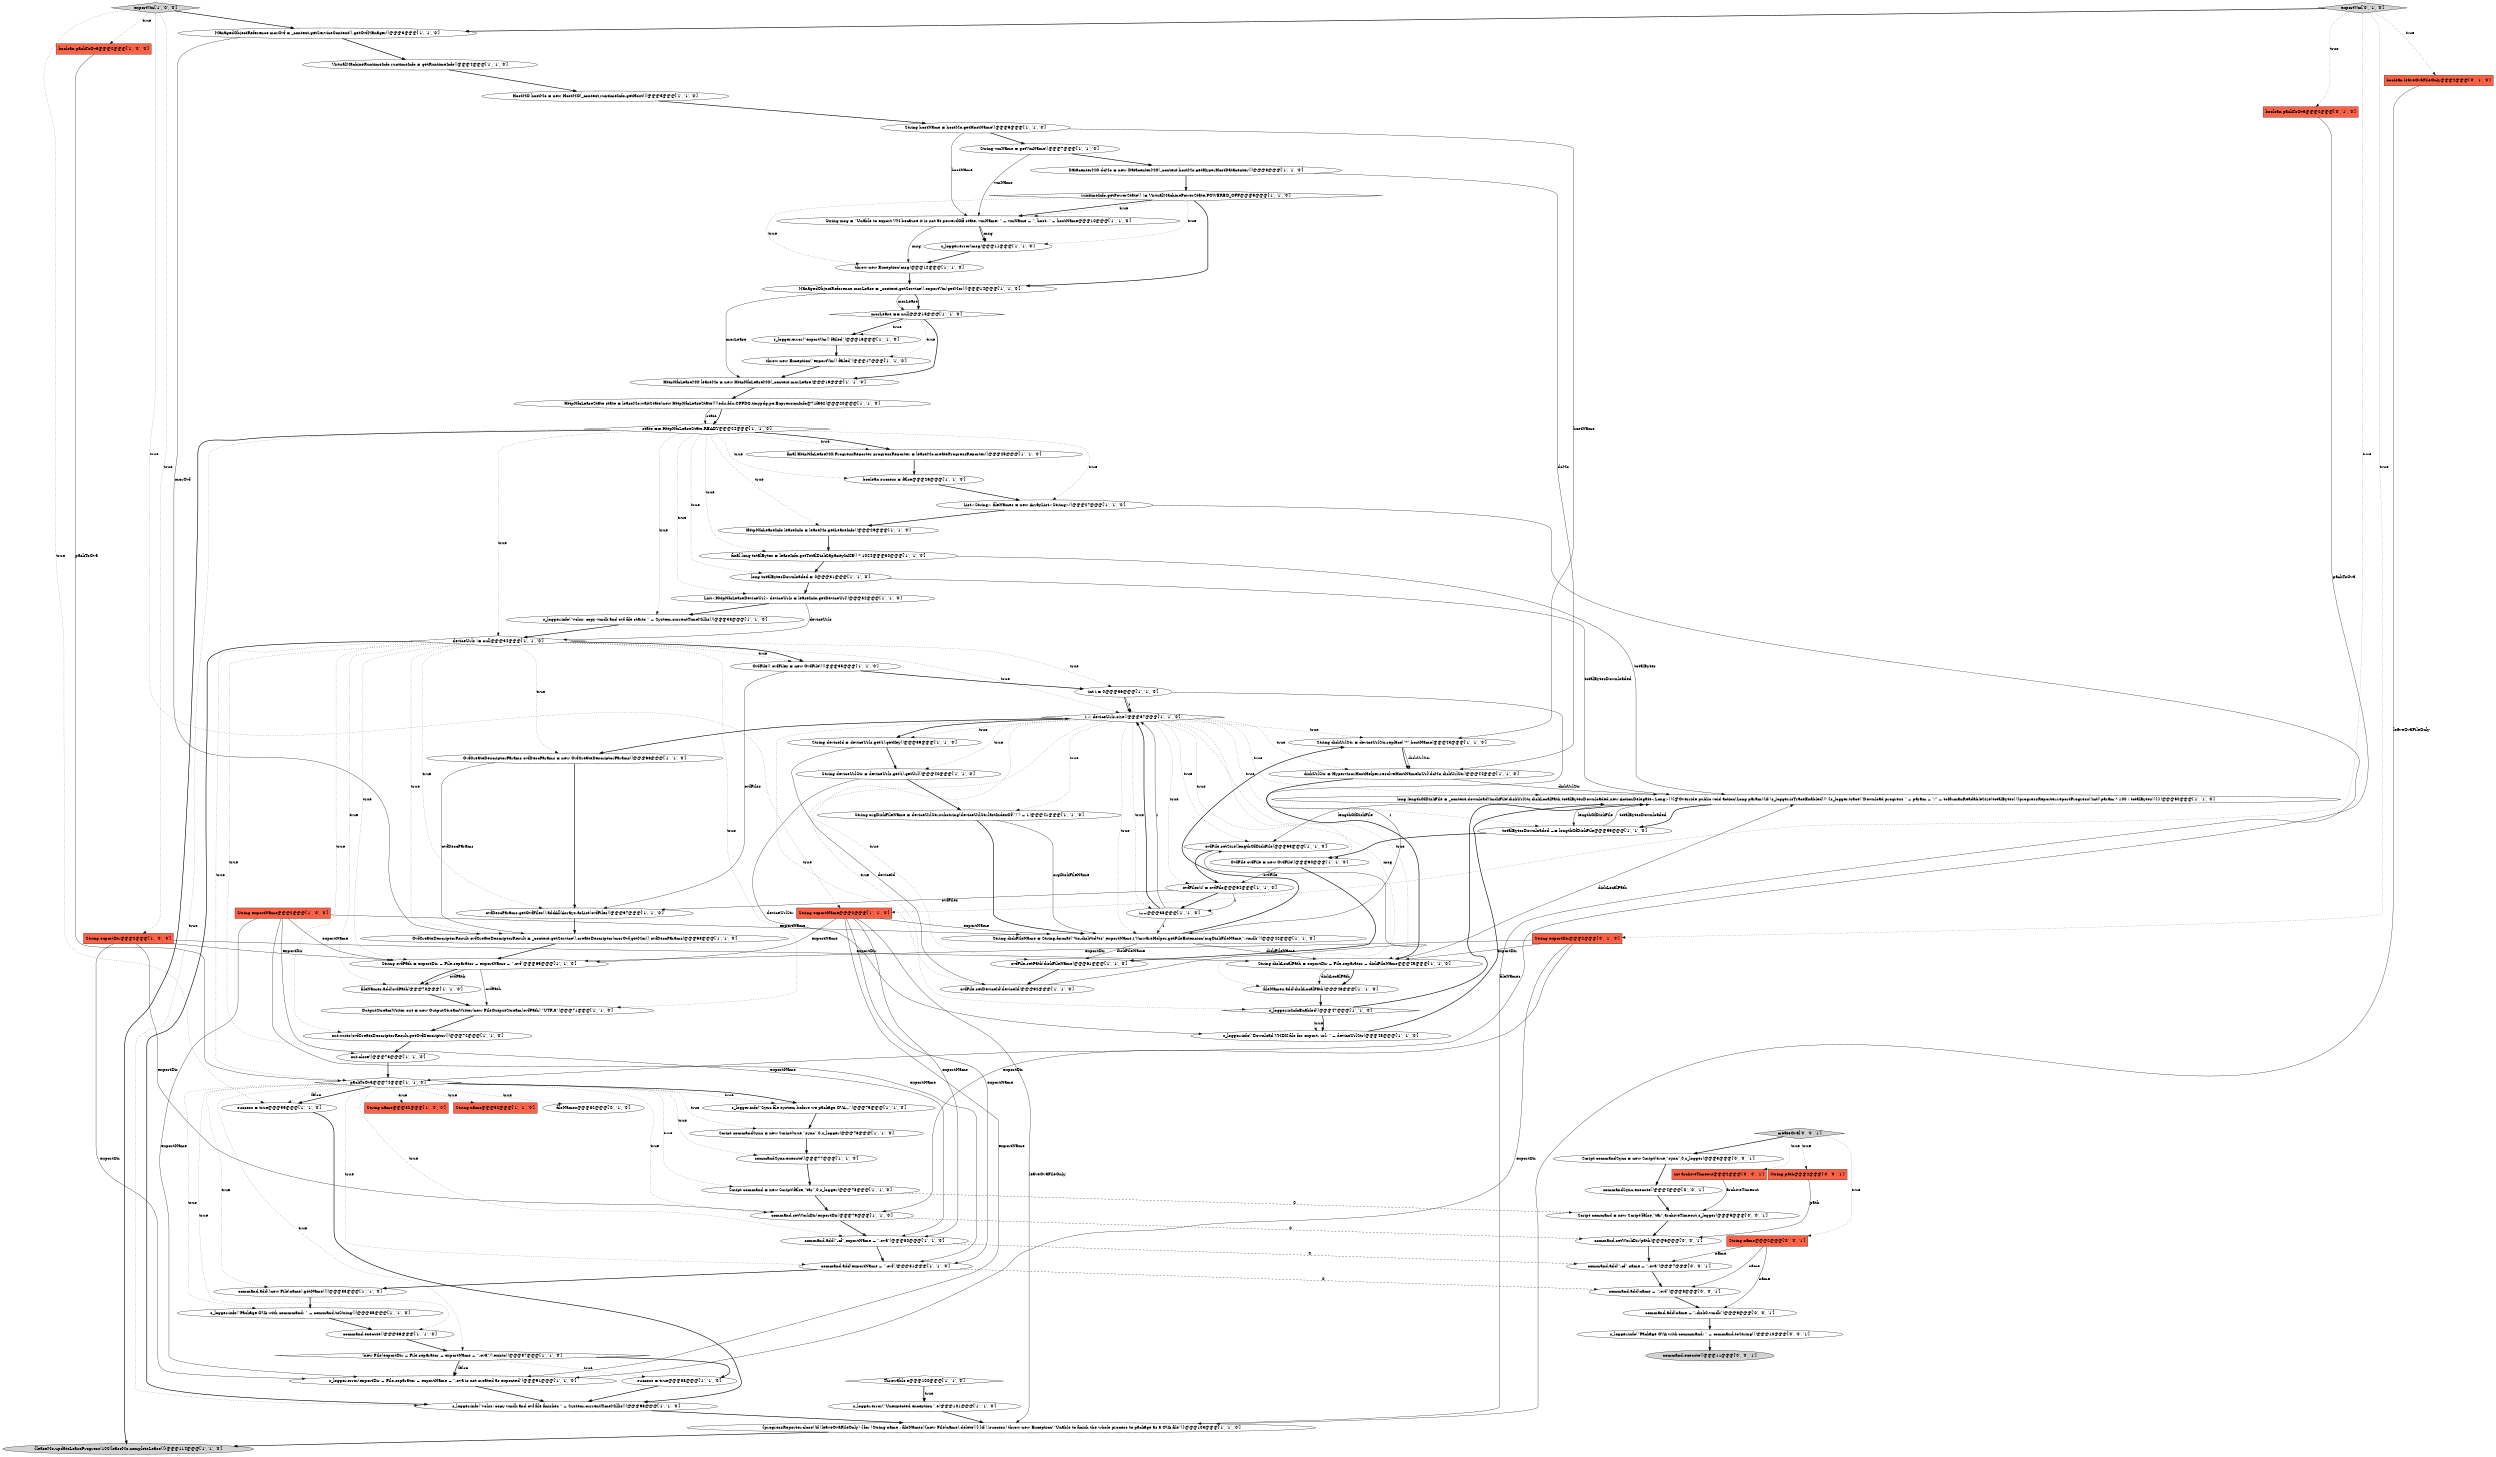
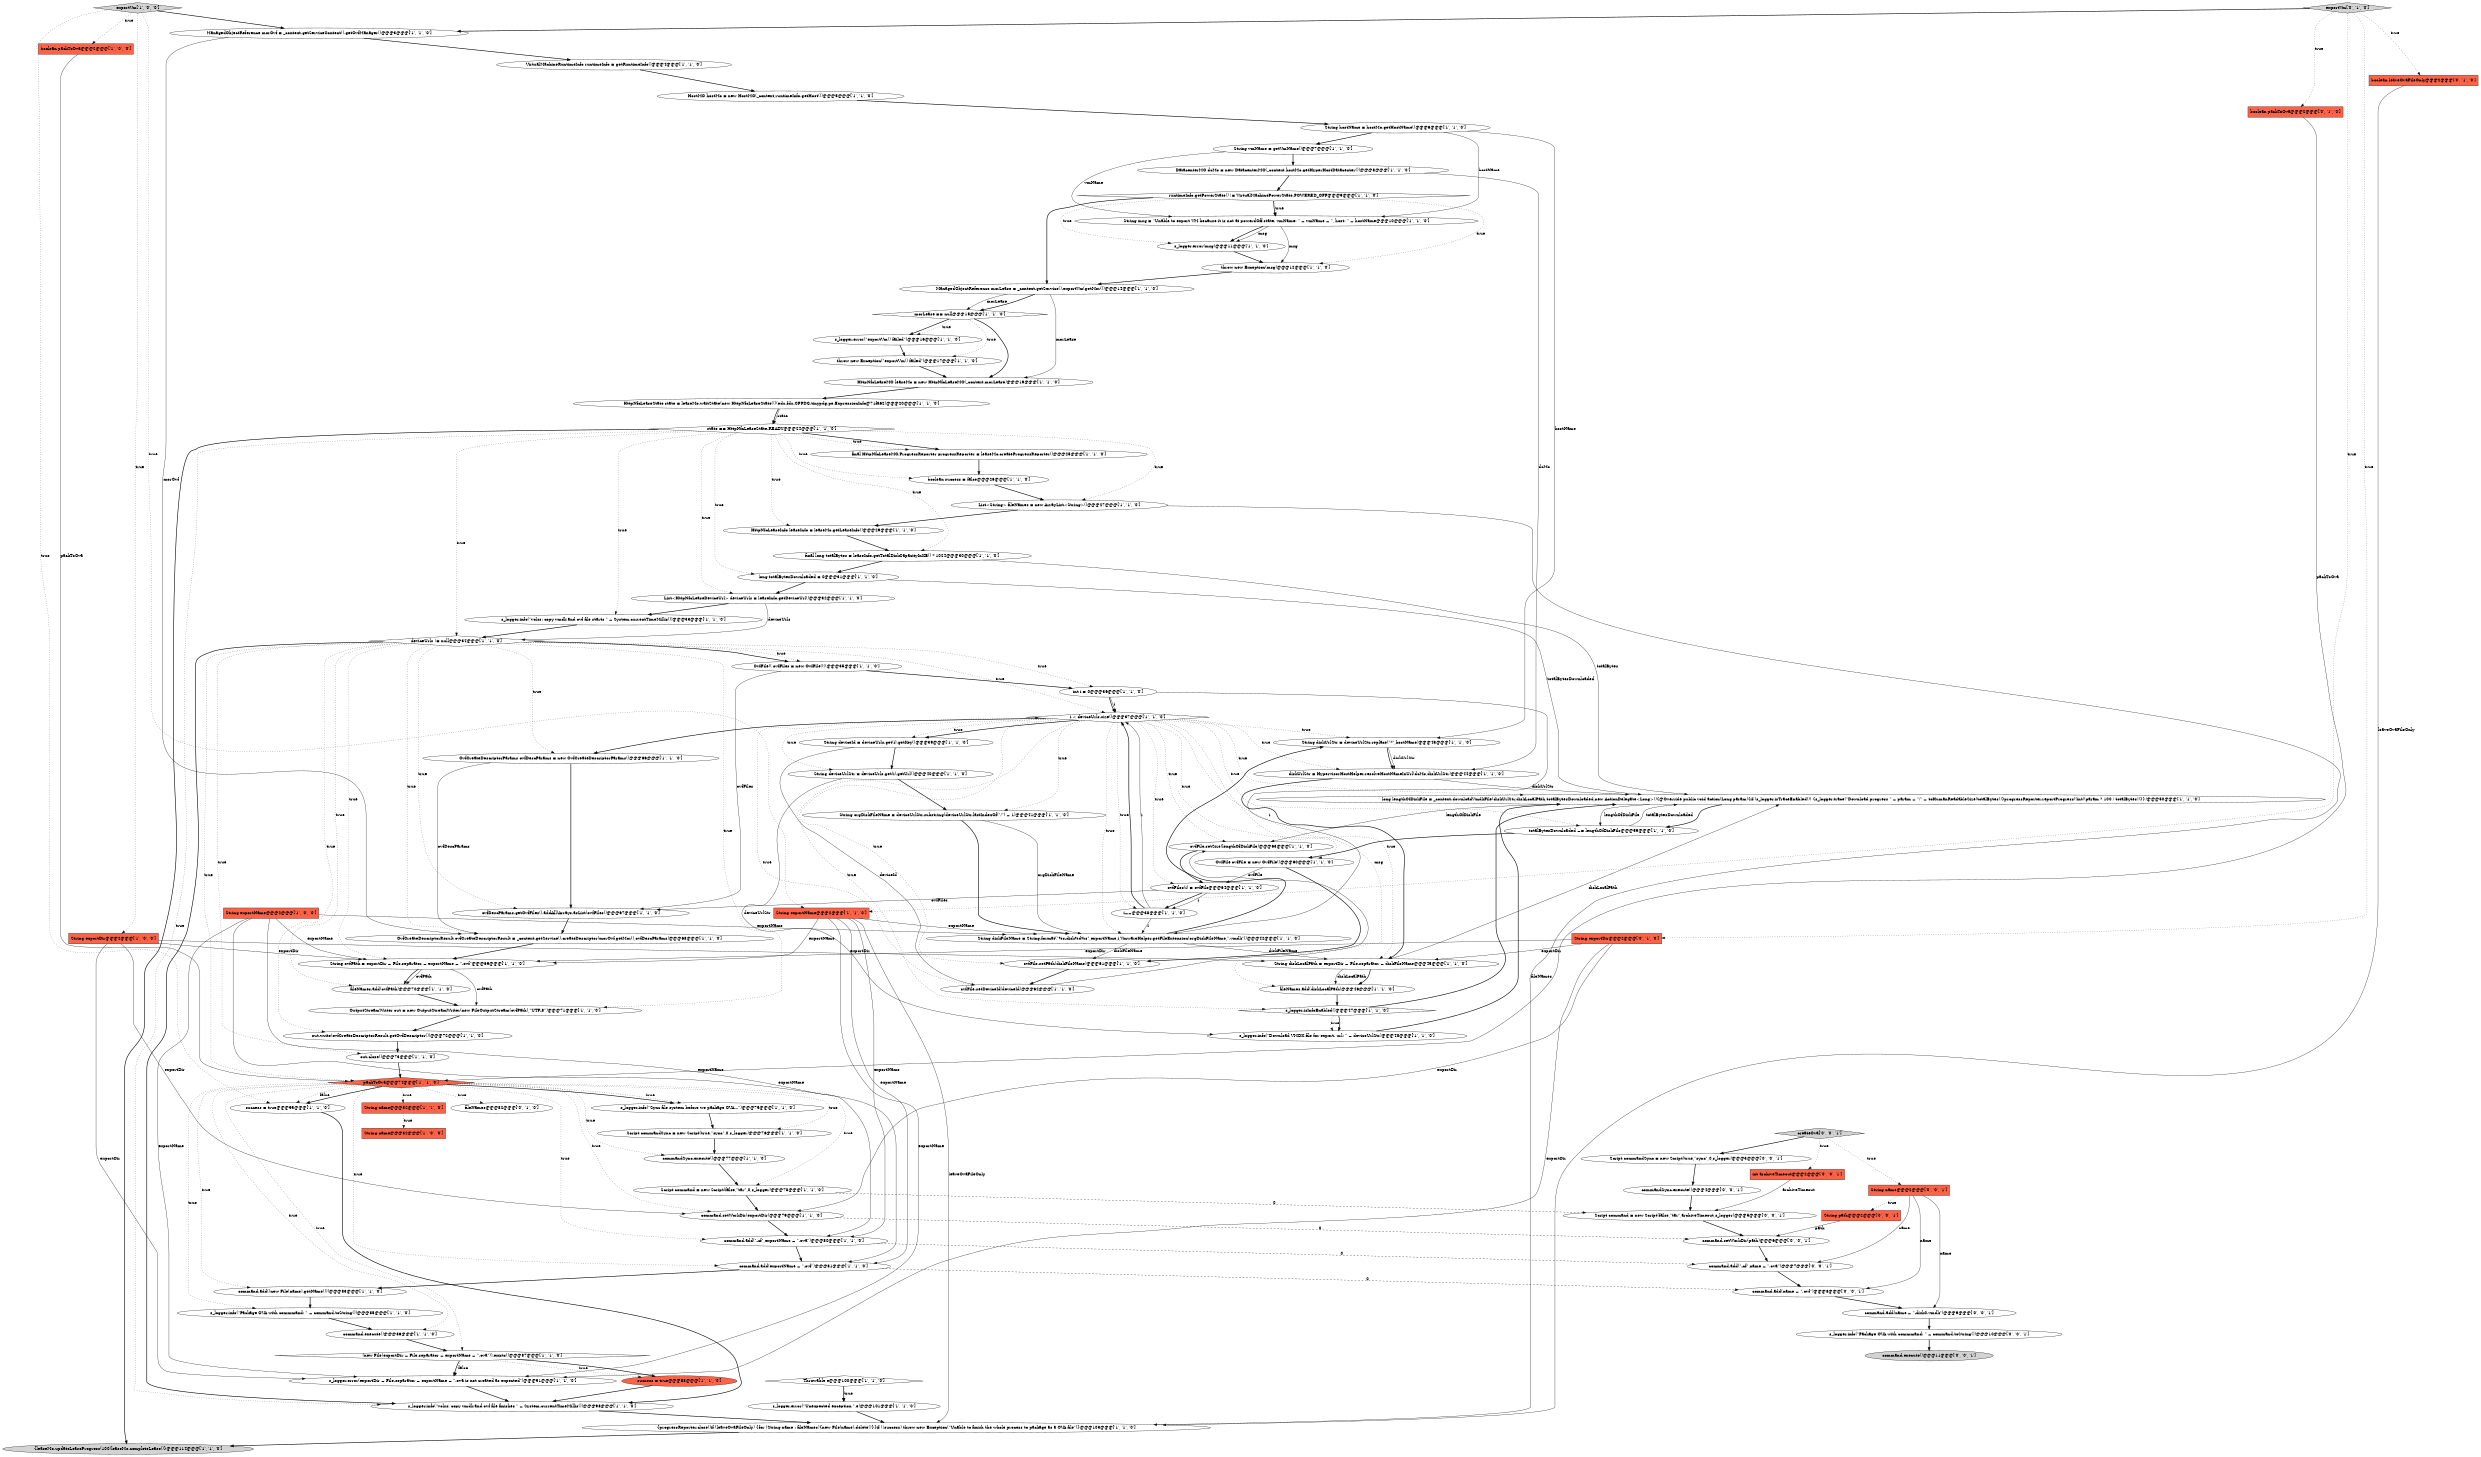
node "packToOva@@@74@@@['1', '1', '0']": fillcolor white -> tomato
edge "packToOva@@@74@@@['1', '1', '0']" -> "String name@@@82@@@['1', '0', '0']": now "String name@@@82@@@['1', '1', '0']" -> "String name@@@82@@@['1', '0', '0']"
edge "createOva['0', '0', '1']" -> "String path@@@2@@@['0', '0', '1']": now "String name@@@2@@@['0', '0', '1']" -> "String path@@@2@@@['0', '0', '1']"
node "success = true@@@88@@@['1', '1', '0']": fillcolor white -> tomato
